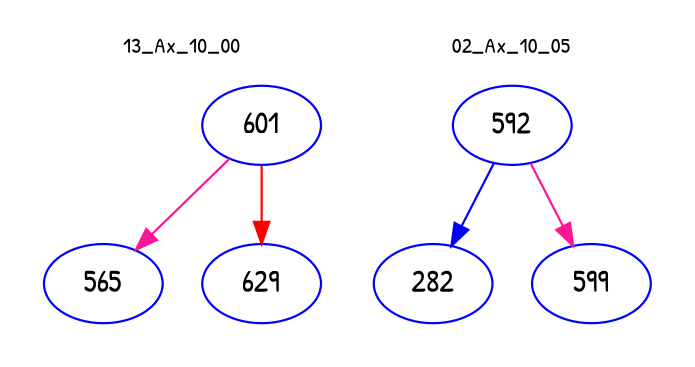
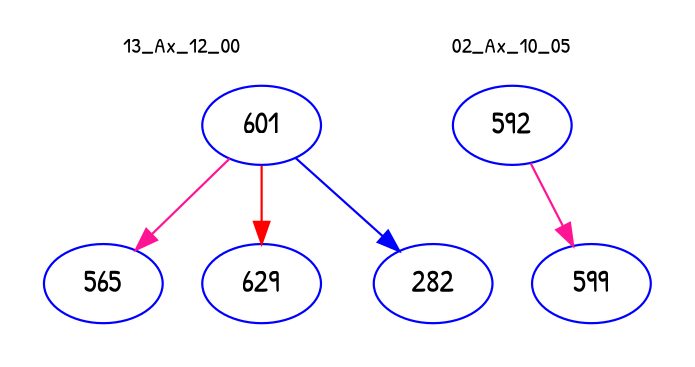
cluster "13_Ax_10_00": label "13_Ax_10_00" -> "13_Ax_12_00"
edge "592" -> "282": now "601" -> "282"
